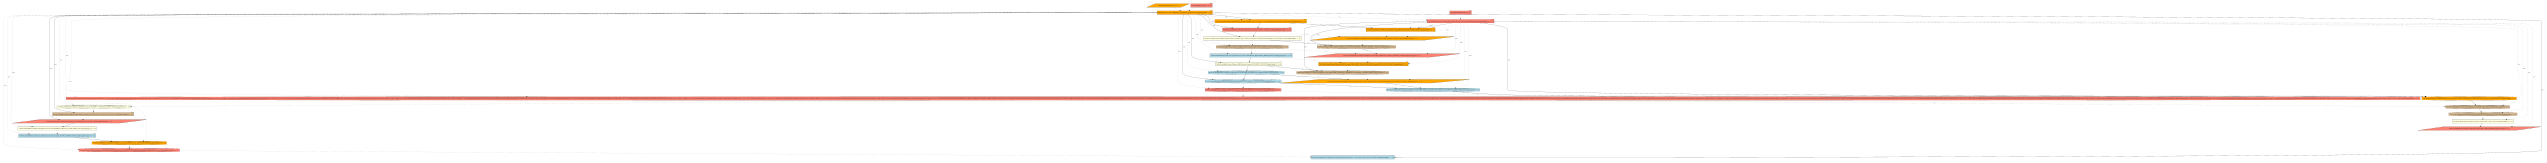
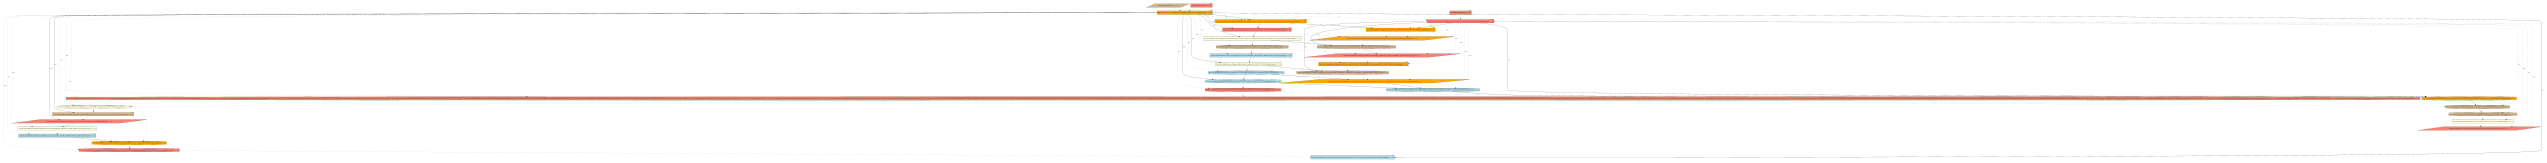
node "initializeDefaultPreferences['0', '1', '0']": fillcolor orange -> tan
